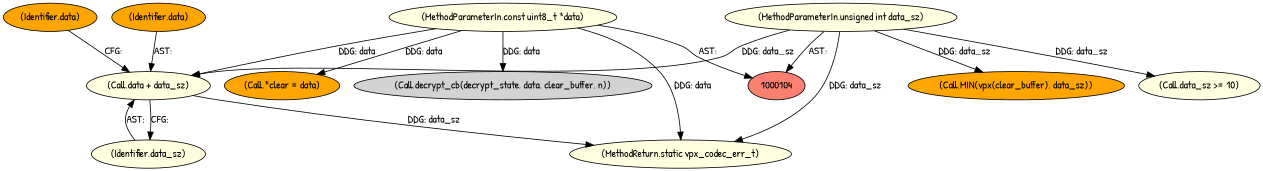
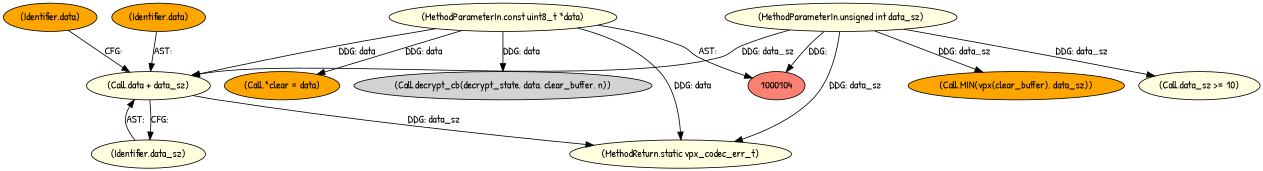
edge "(MethodParameterIn,unsigned int data_sz)" -> "1000104": label "AST: " -> "DDG: "
